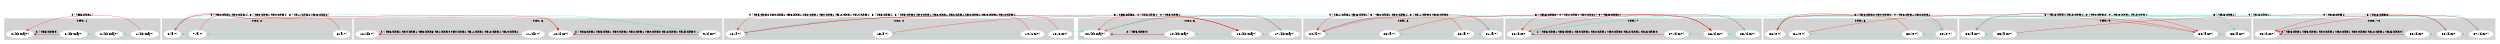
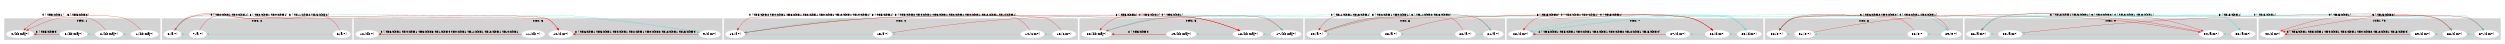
edge "25:(d m7)" -> "28:(d m7)": color red -> turquoise
edge "2:(bb maj7)" -> "4:(bb maj7)": added, label "3 ( t=5/nb=2)"
edge "31:(e 7)" -> "32:(e 7)": added
edge "13:(c m7)" -> "20:(bb maj7)": now "13:(c m7)" -> "14:(c m7)"
